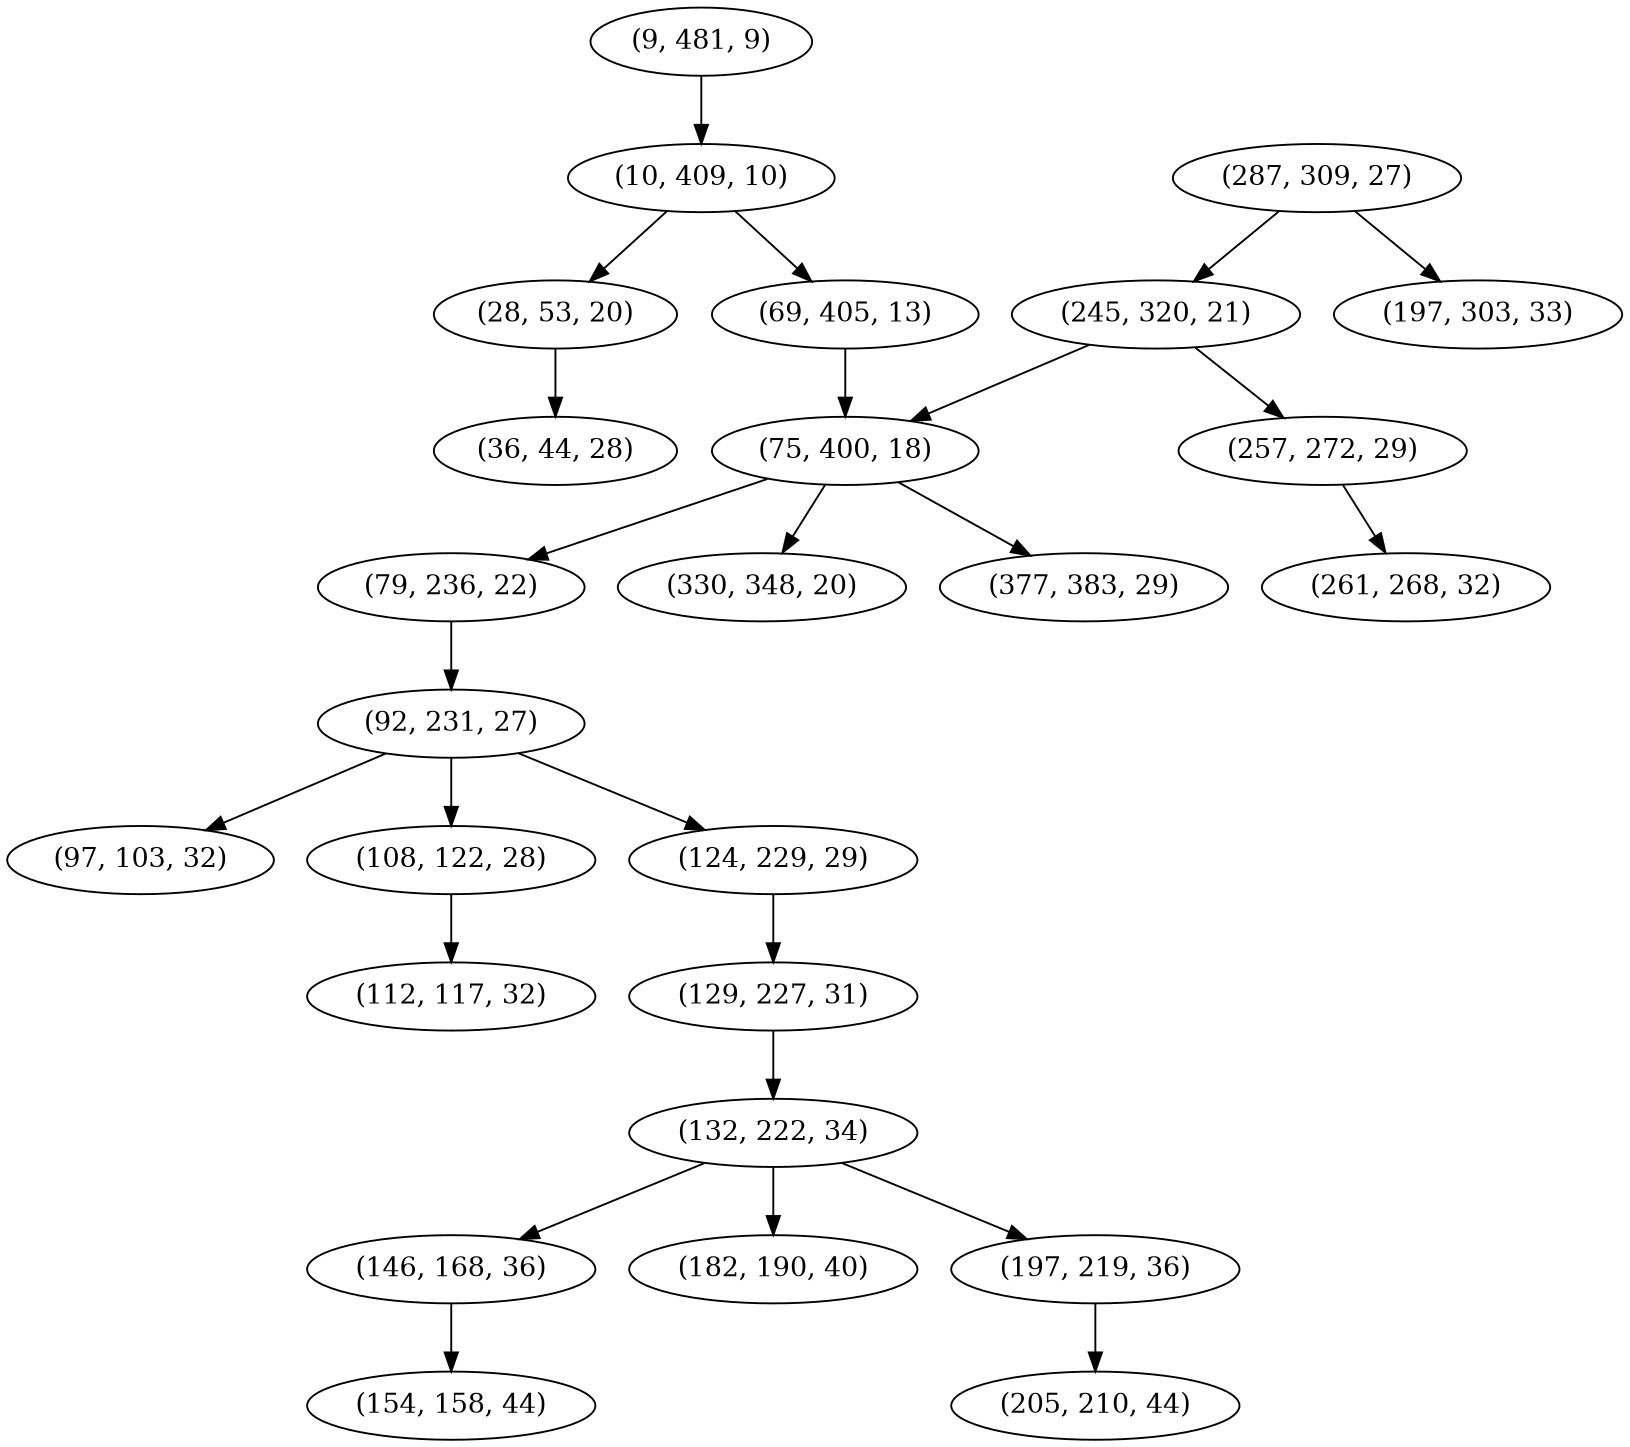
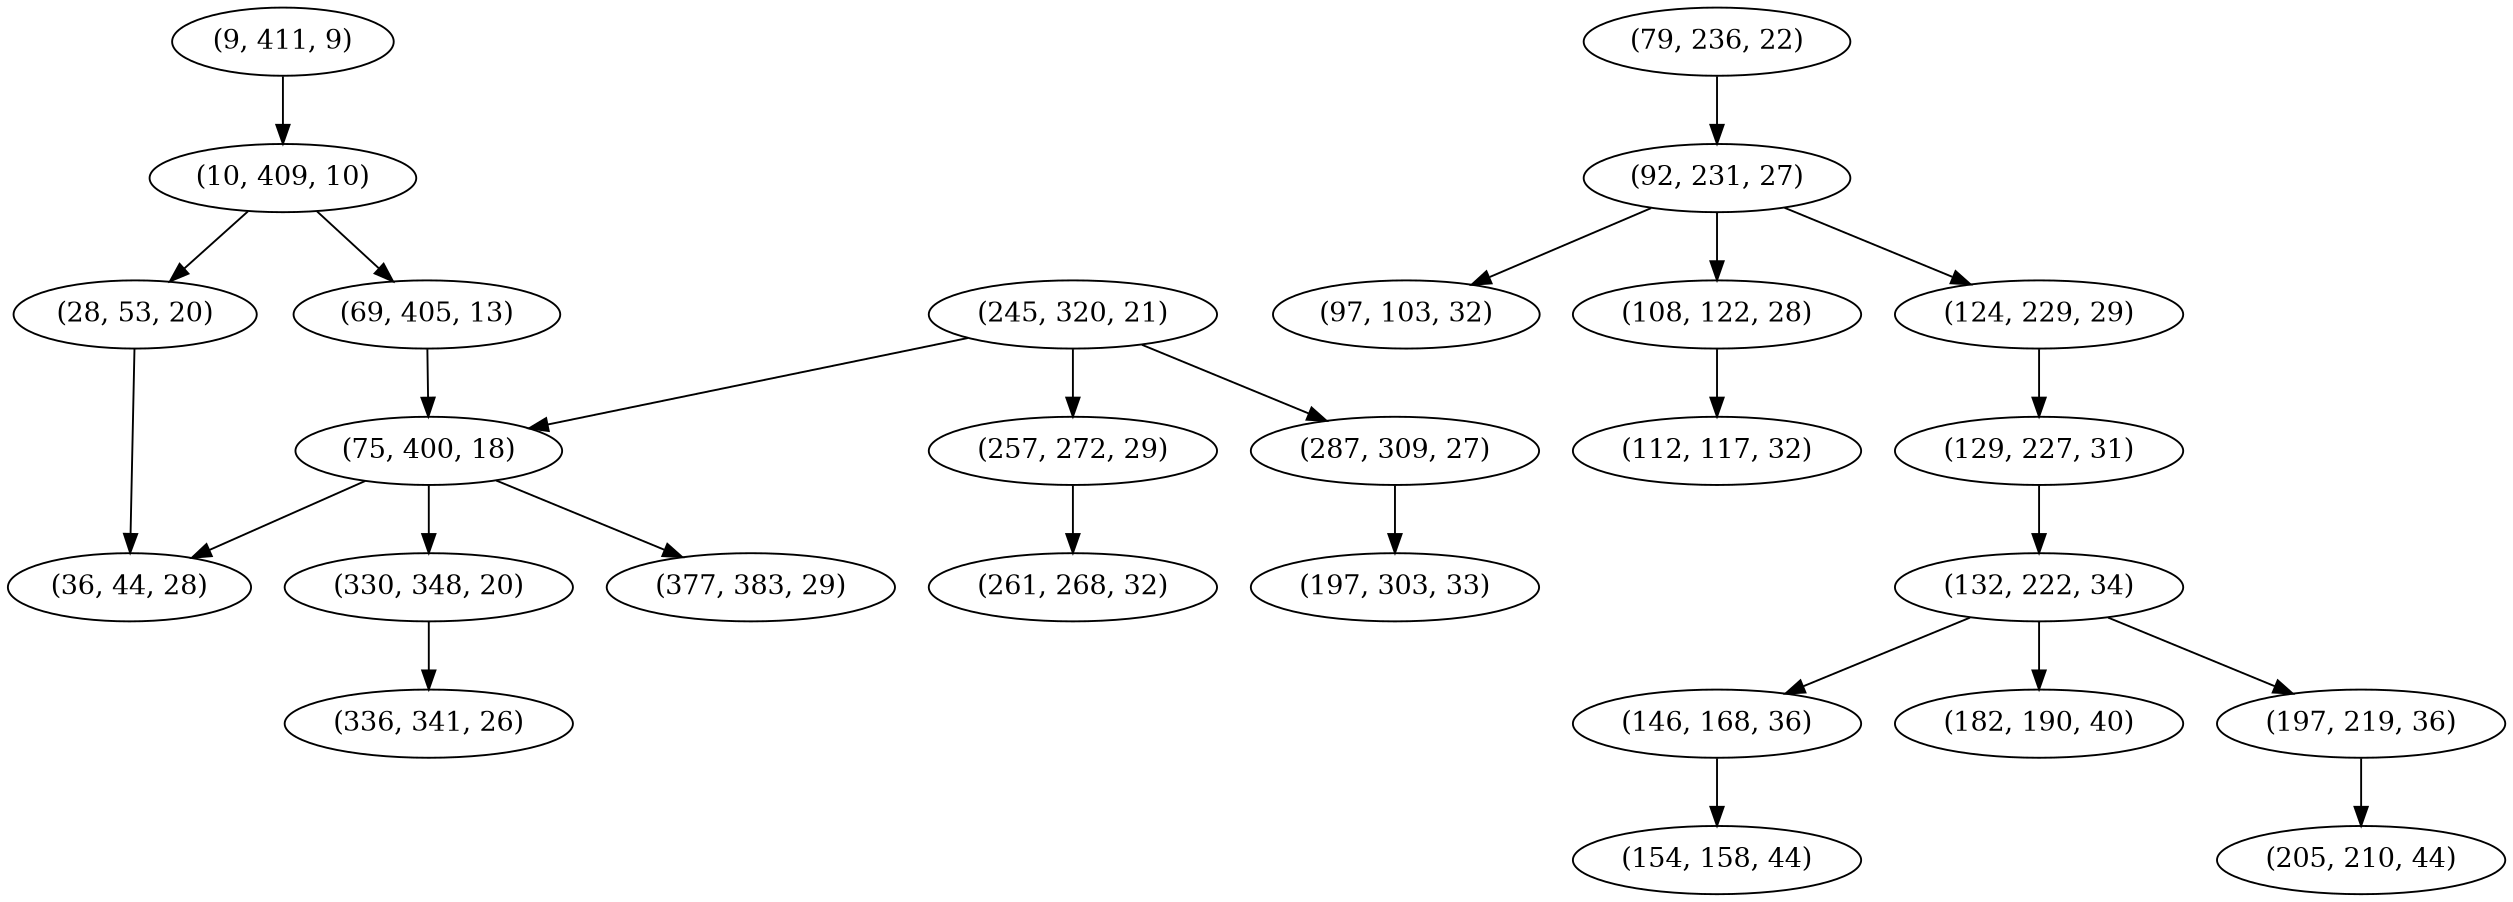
node "(9, 481, 9)": label "(9, 481, 9)" -> "(9, 411, 9)"
edge "(287, 309, 27)" -> "(245, 320, 21)": reversed
edge "(75, 400, 18)" -> "(79, 236, 22)": now "(75, 400, 18)" -> "(36, 44, 28)"
node "(336, 341, 26)": added
